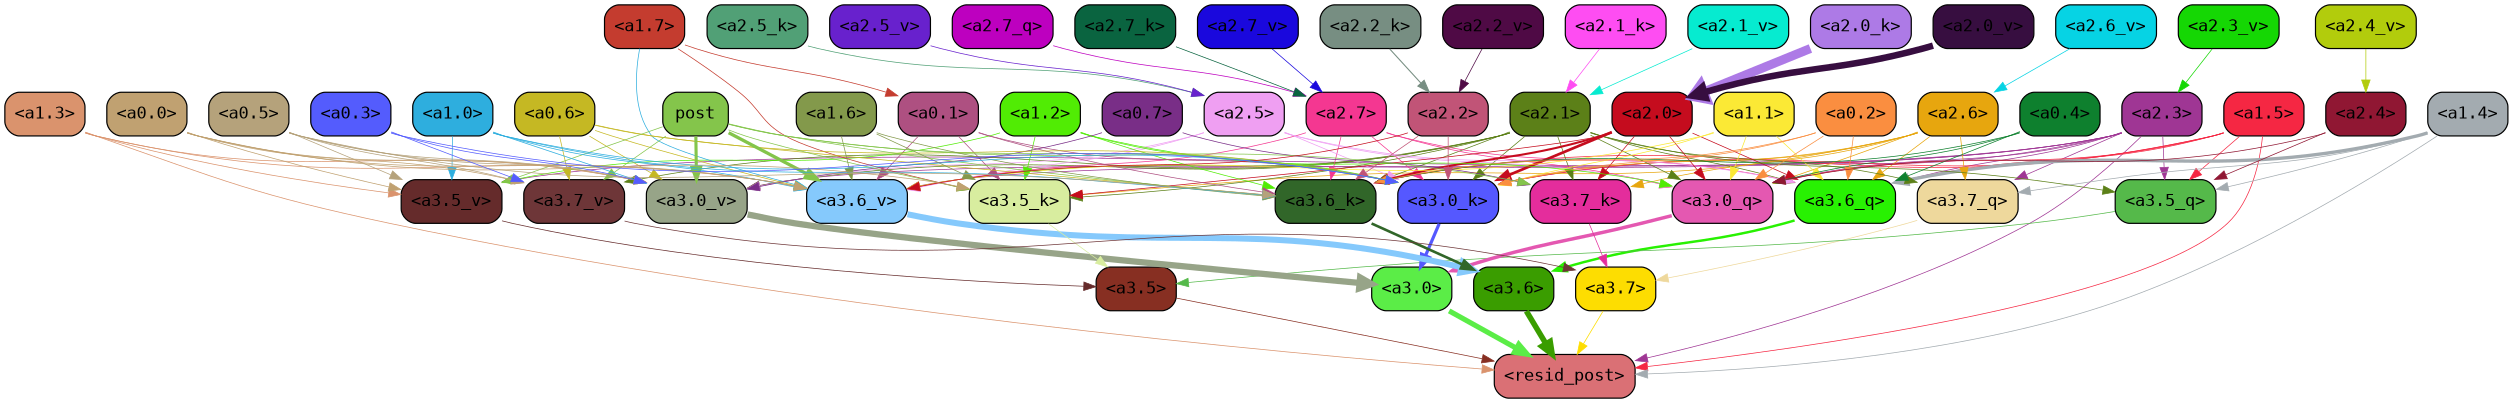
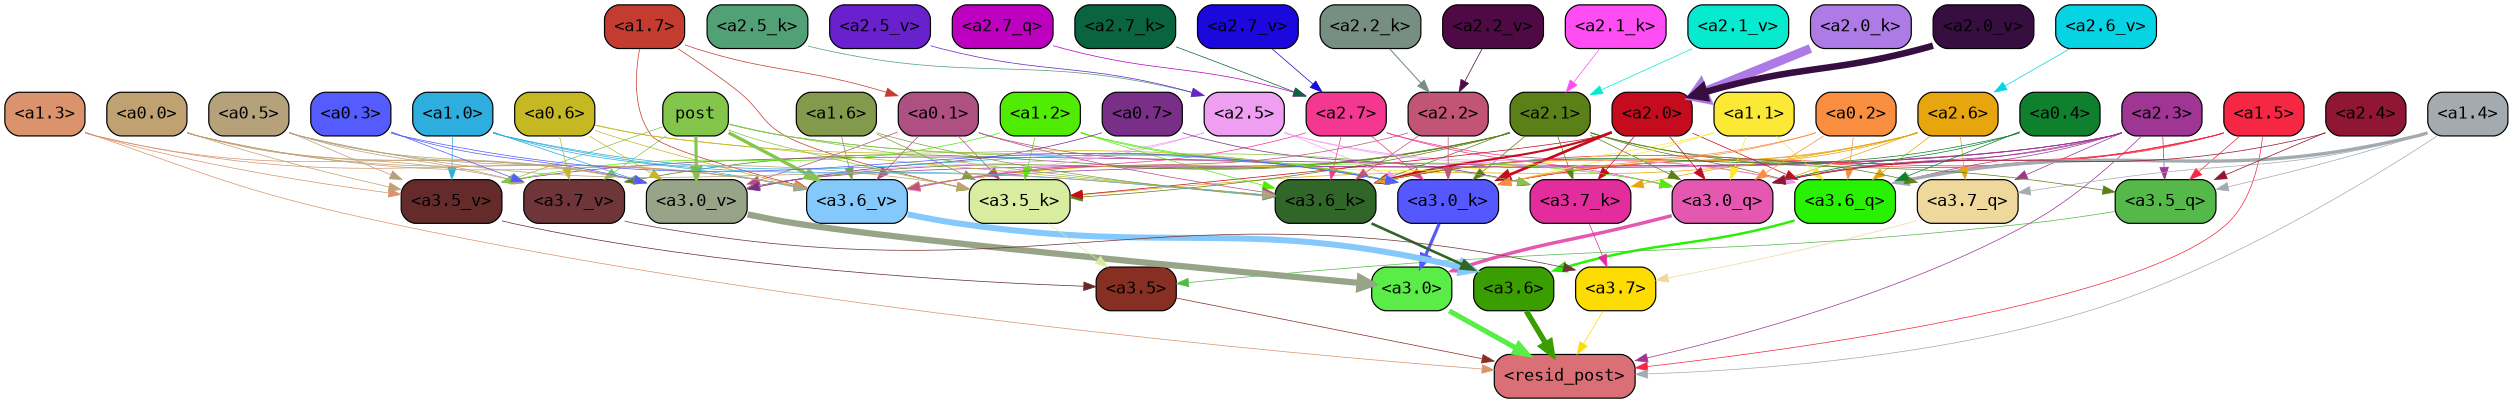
node "<a2.3_v>": removed
node "<a2.4_v>": removed
edge "<a1.7>" -> "<a3.6_v>": color #2eaede -> #c43c2f
edge "<a0.1>" -> "<a3.0_v>": added
edge "<a2.2>" -> "<a3.6_v>": color #c50c1e -> #c15477
